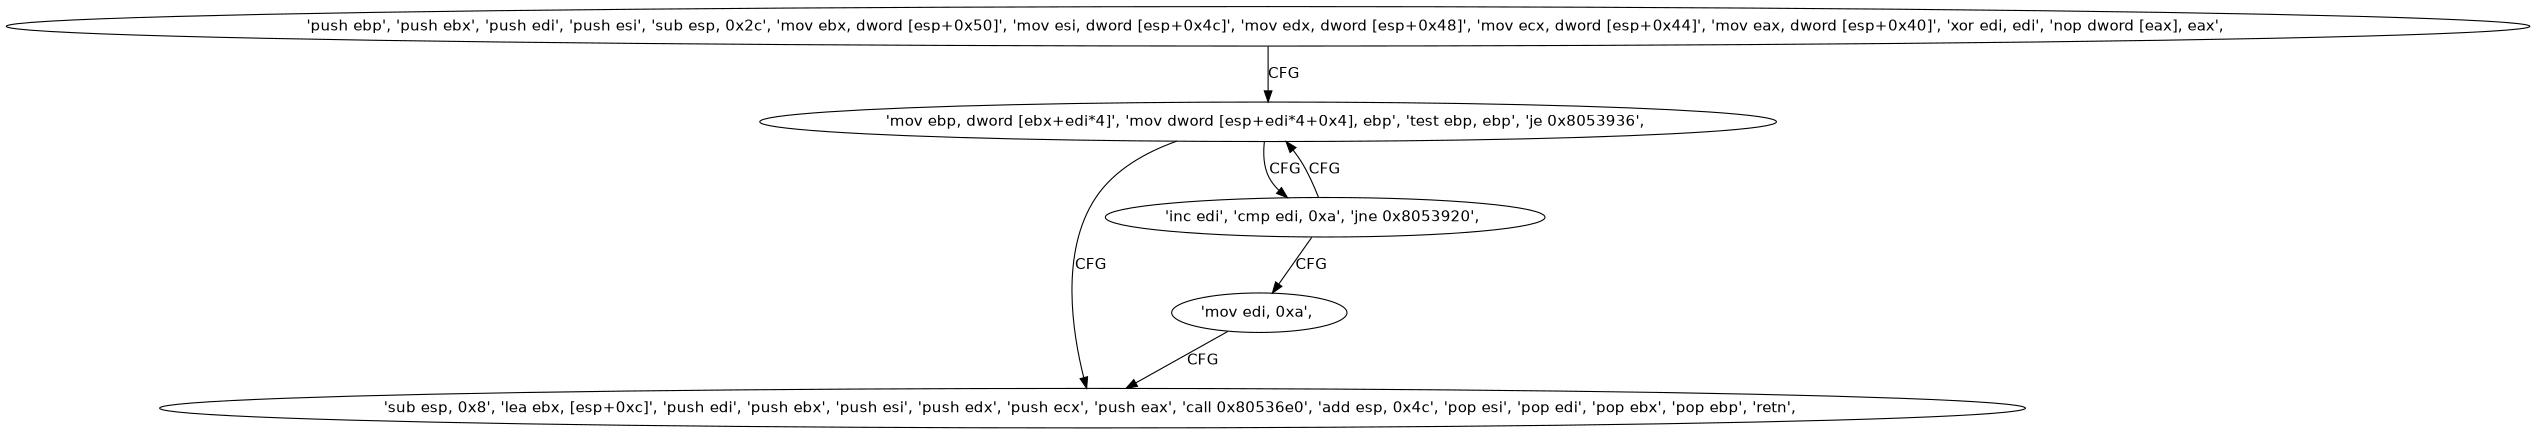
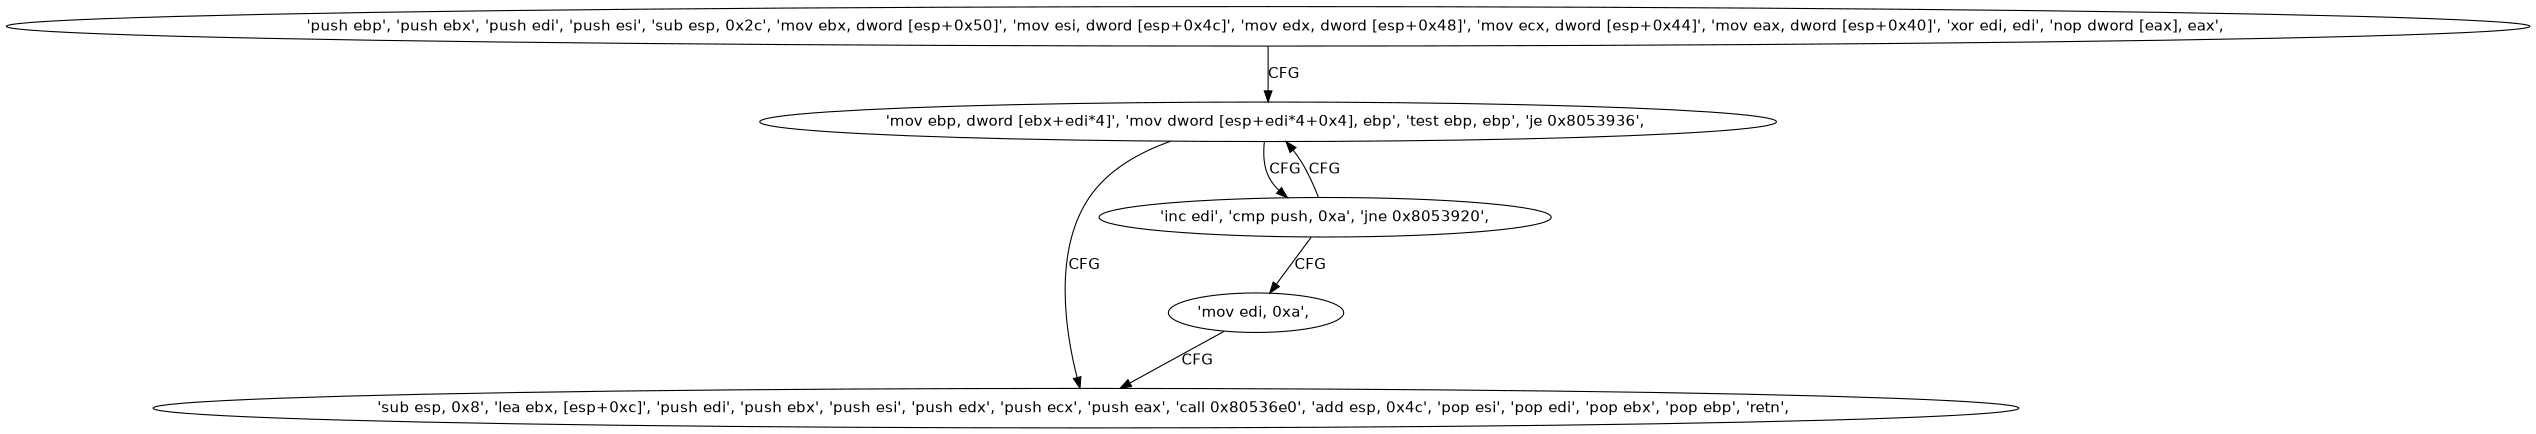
node "'inc edi', 'cmp edi, 0xa', 'jne 0x8053920',": label "'inc edi', 'cmp edi, 0xa', 'jne 0x8053920'," -> "'inc edi', 'cmp push, 0xa', 'jne 0x8053920',"
